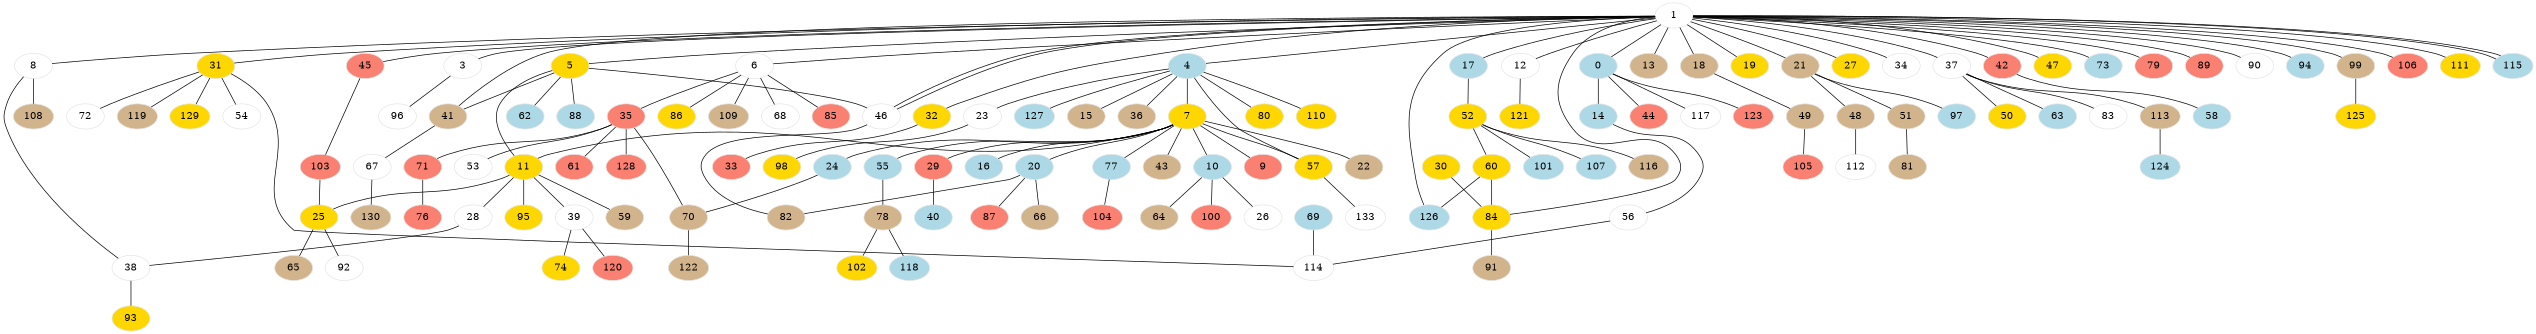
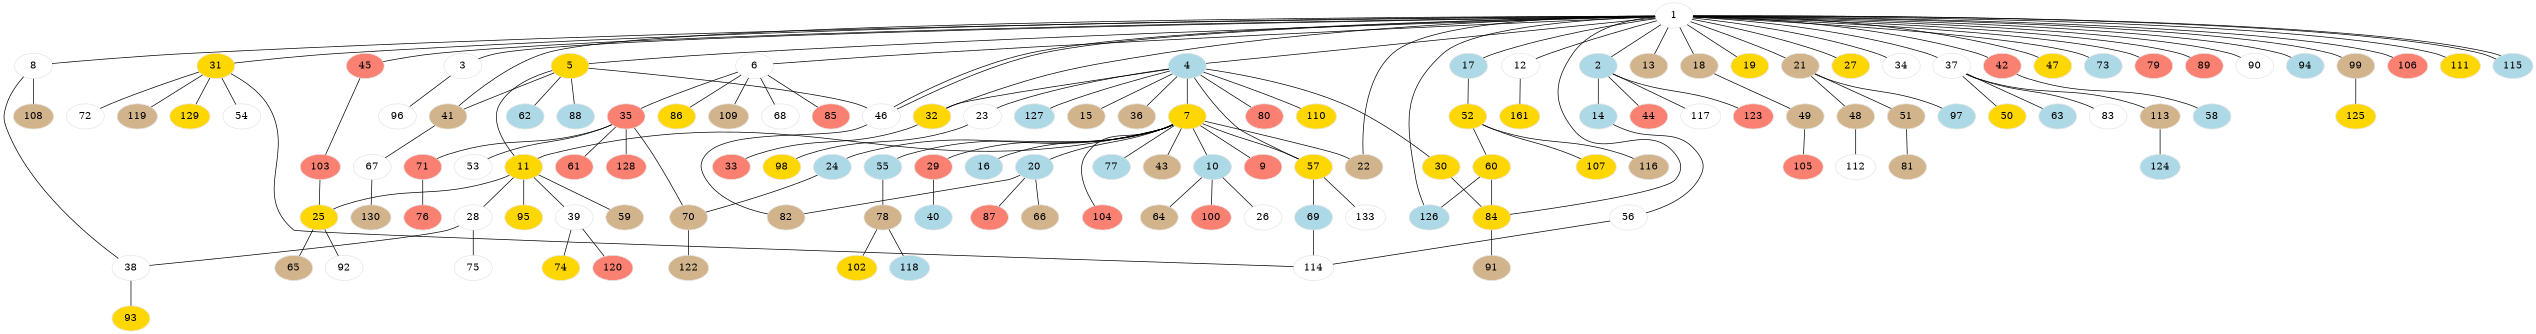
edge "1" -- "22": added
node "0": label "0" -> "2"
edge "4" -- "32": added
edge "4" -- "30": added
node "80": fillcolor gold -> salmon
node "121": label "121" -> "161"
node "101": removed
node "107": fillcolor lightblue -> gold
edge "77" -- "104": now "7" -- "104"
edge "57" -- "69": added
node "75": added
